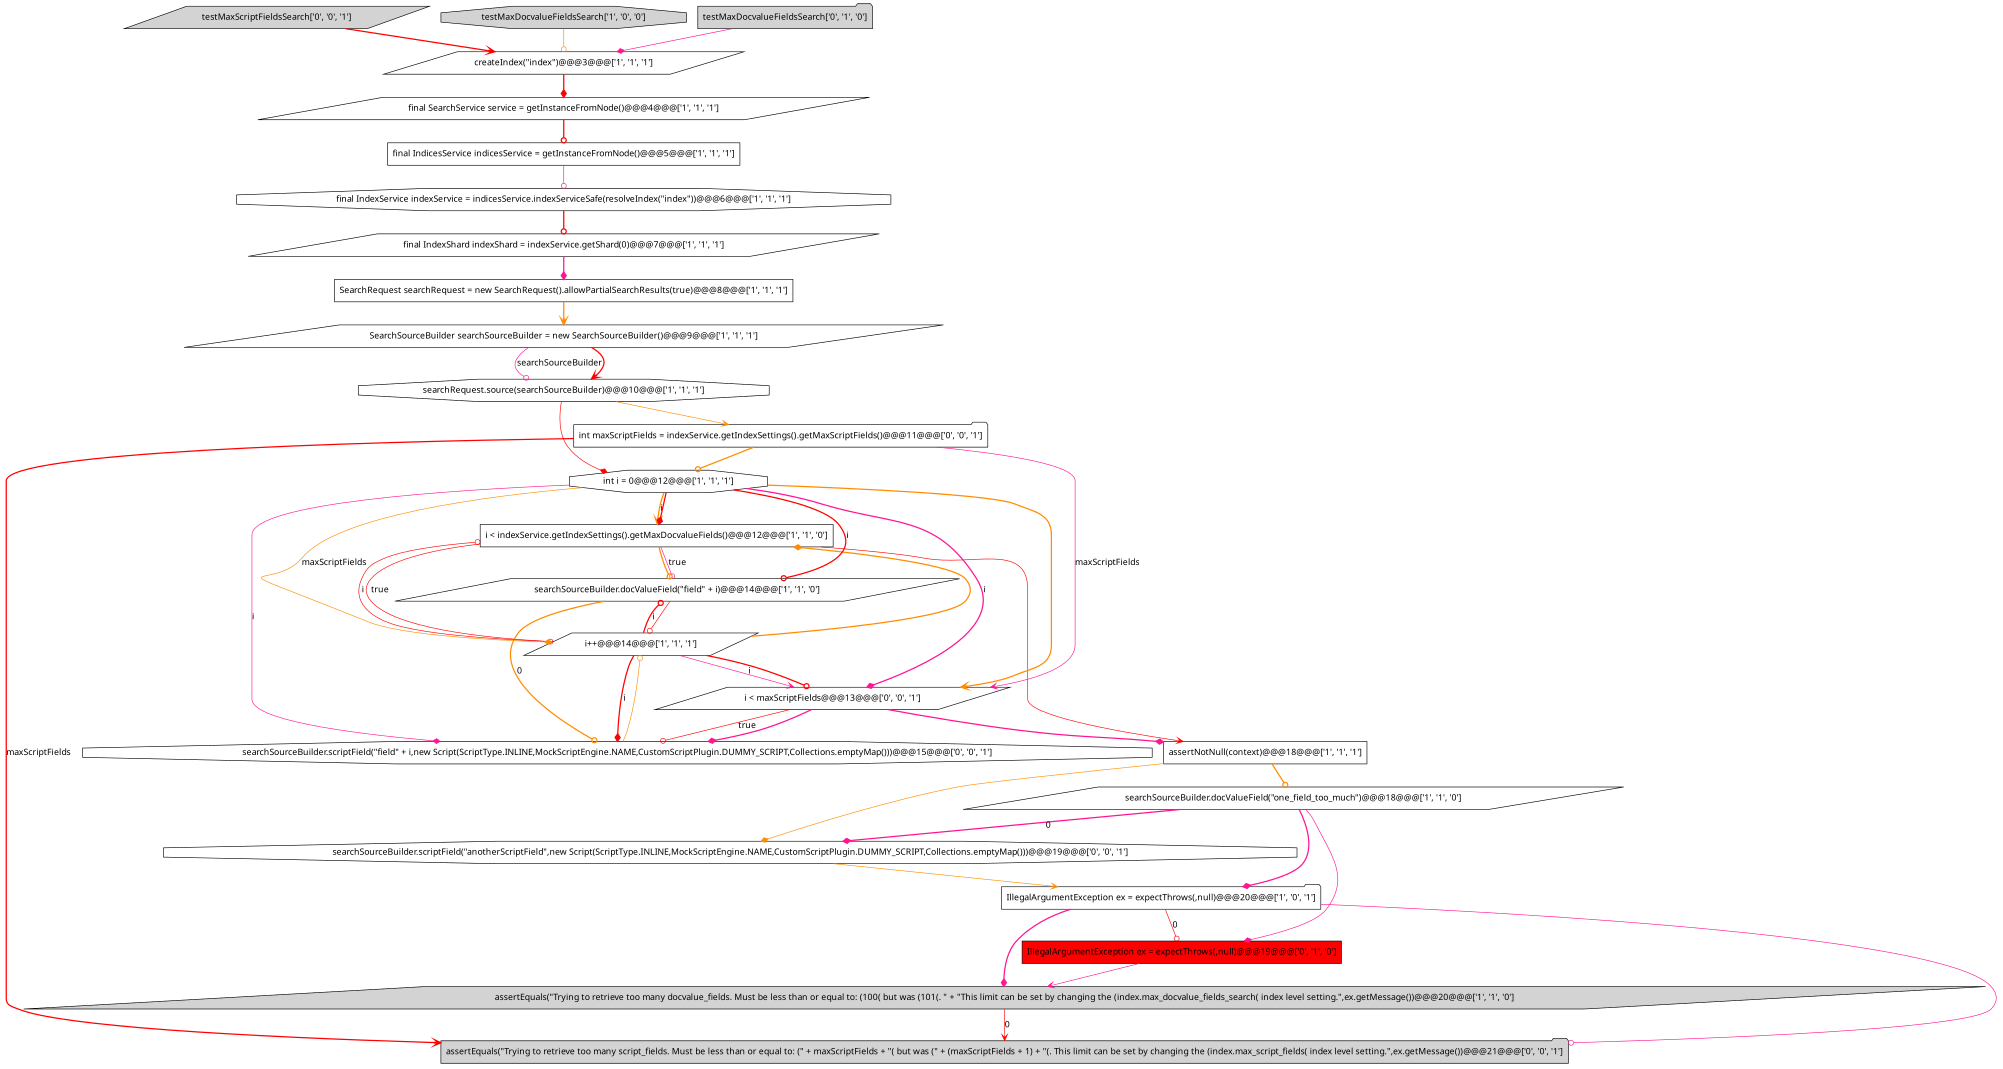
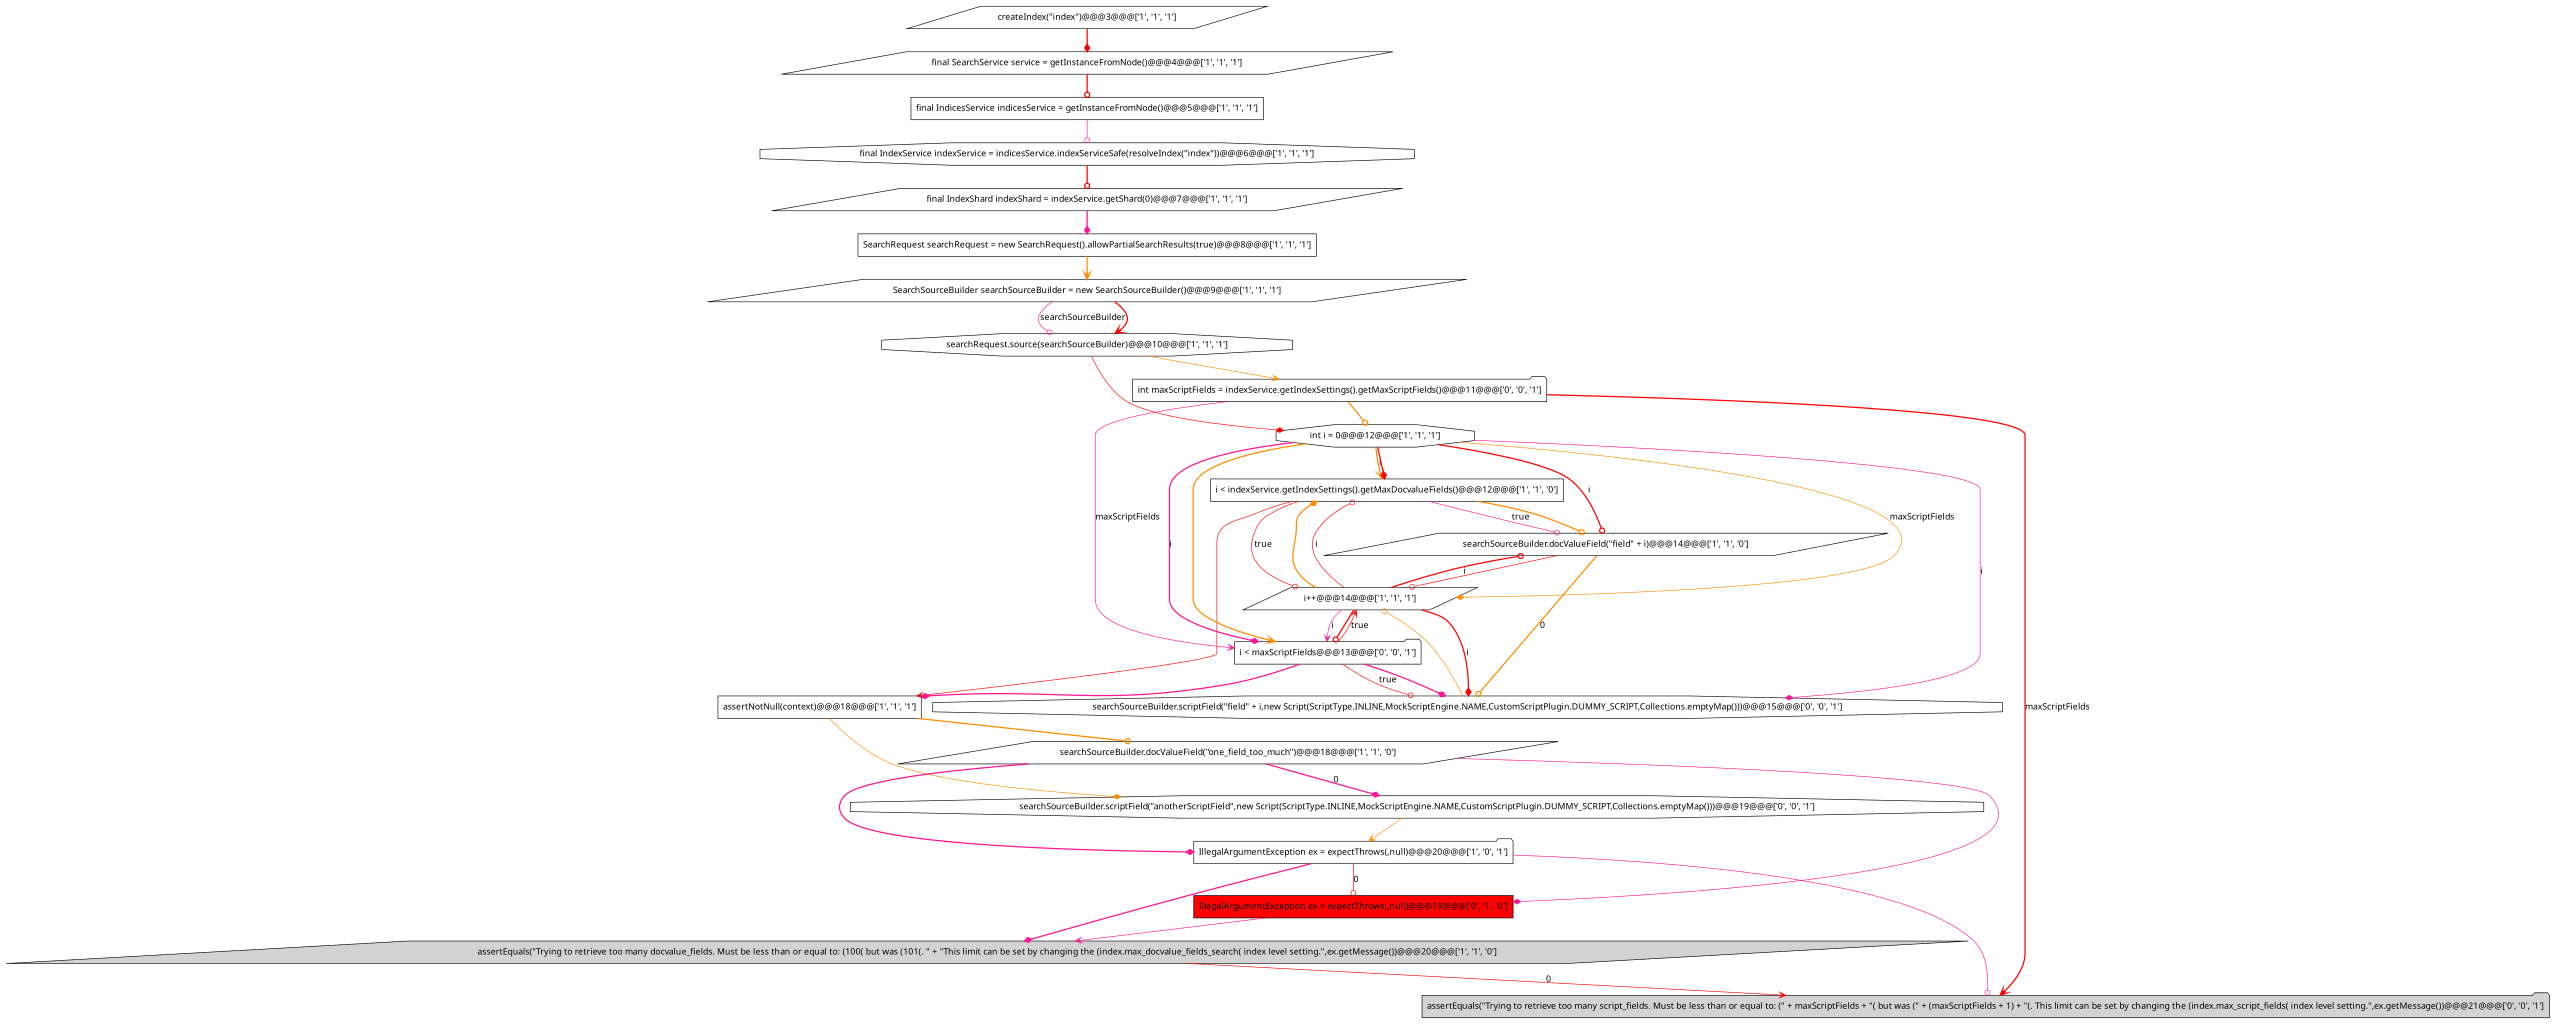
node "testMaxScriptFieldsSearch['0', '0', '1']": removed
node "testMaxDocvalueFieldsSearch['1', '0', '0']": removed
node "testMaxDocvalueFieldsSearch['0', '1', '0']": removed
edge "i < maxScriptFields@@@13@@@['0', '0', '1']" -> "i++@@@14@@@['1', '1', '1']": added, label "true"
node "i < maxScriptFields@@@13@@@['0', '0', '1']": shape parallelogram -> folder
